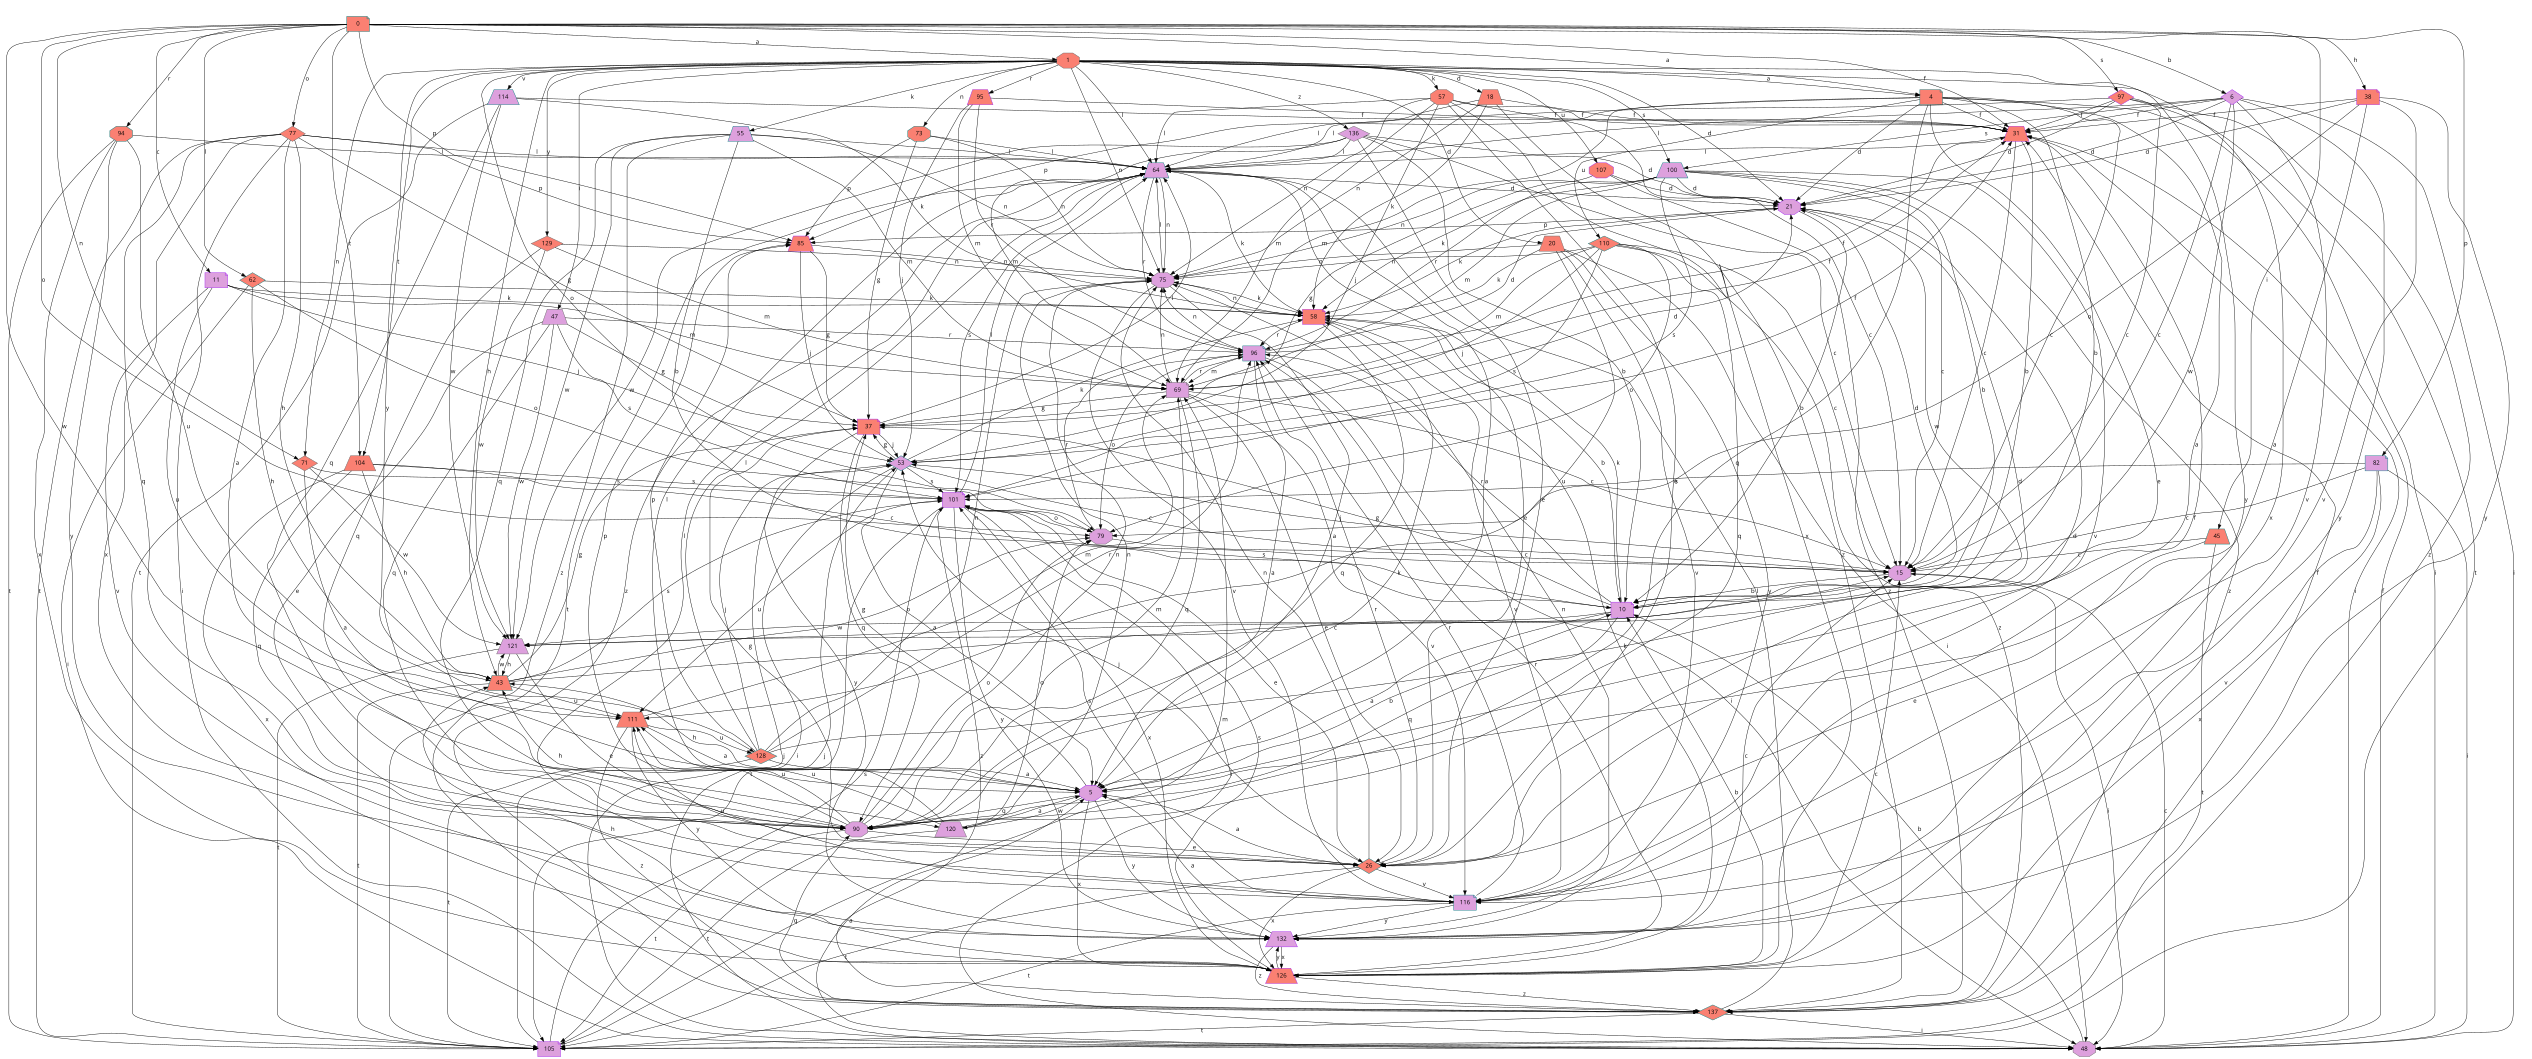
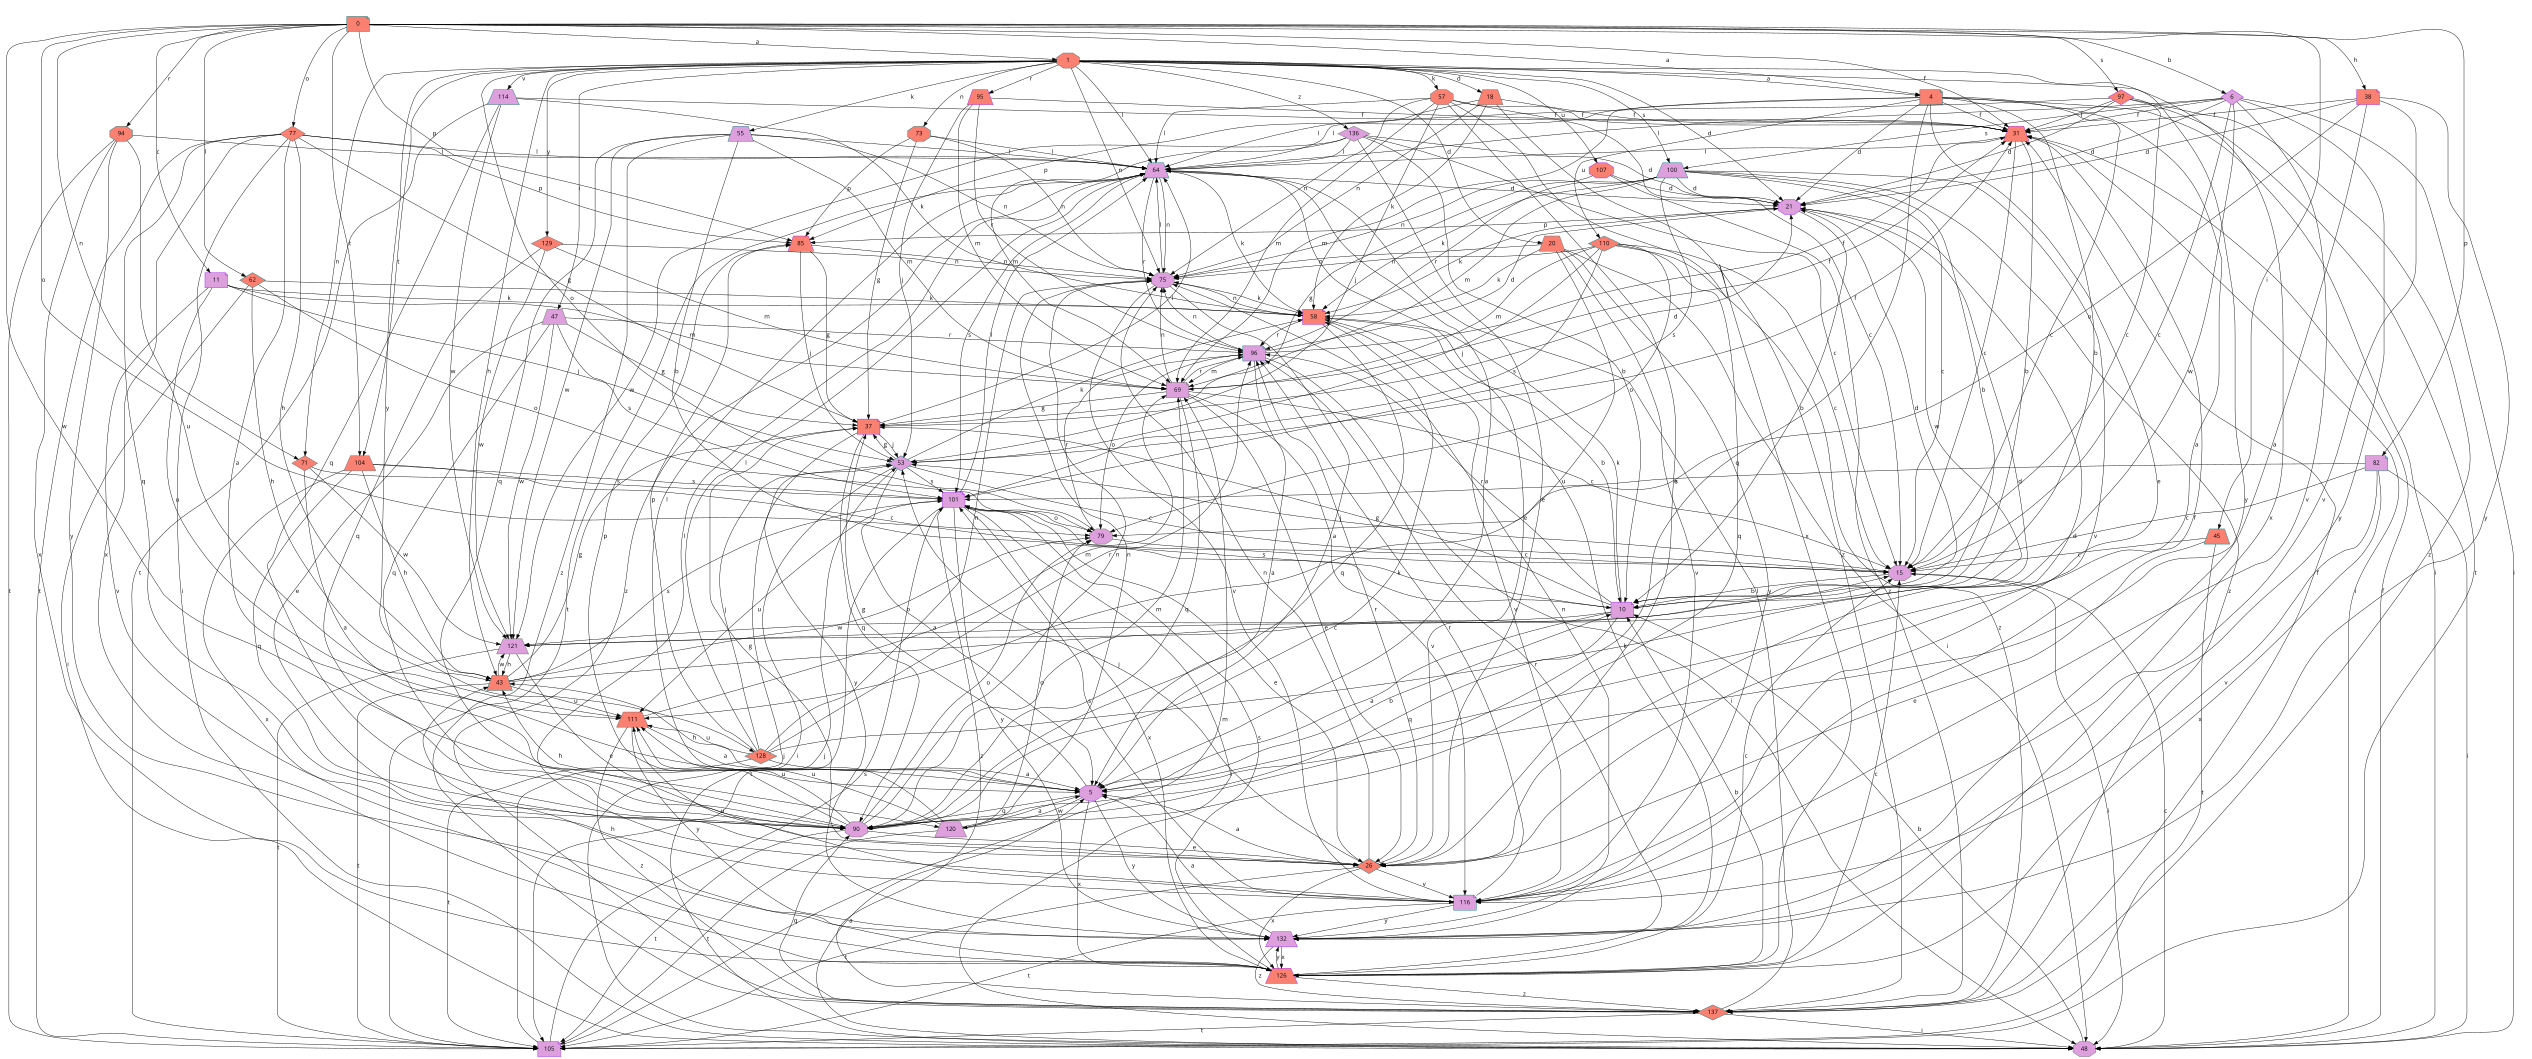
edge "111" -> "128": reversed
